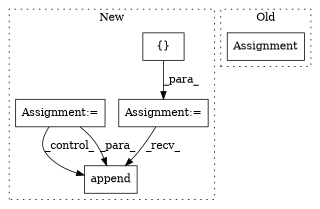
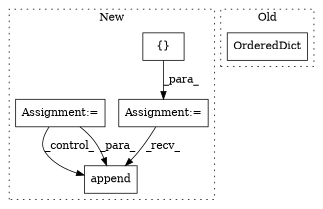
node "Assignment": label "Assignment" -> "OrderedDict"
